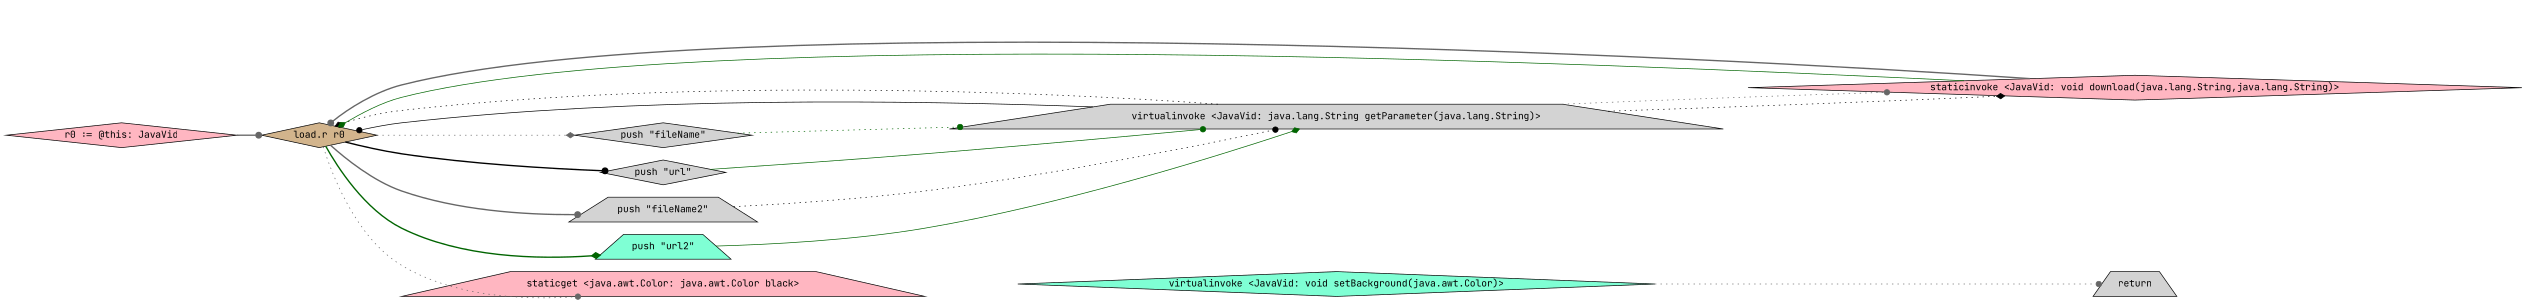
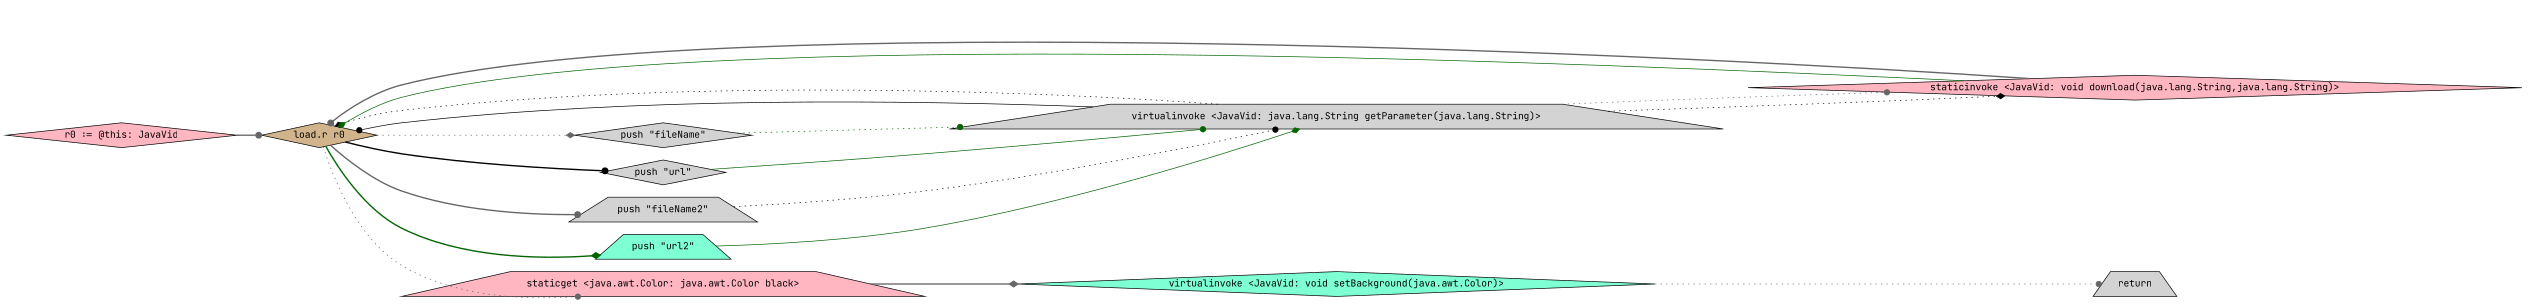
edge "staticget <java.awt.Color: java.awt.Color black>" -> "virtualinvoke <JavaVid: void setBackground(java.awt.Color)>": added
